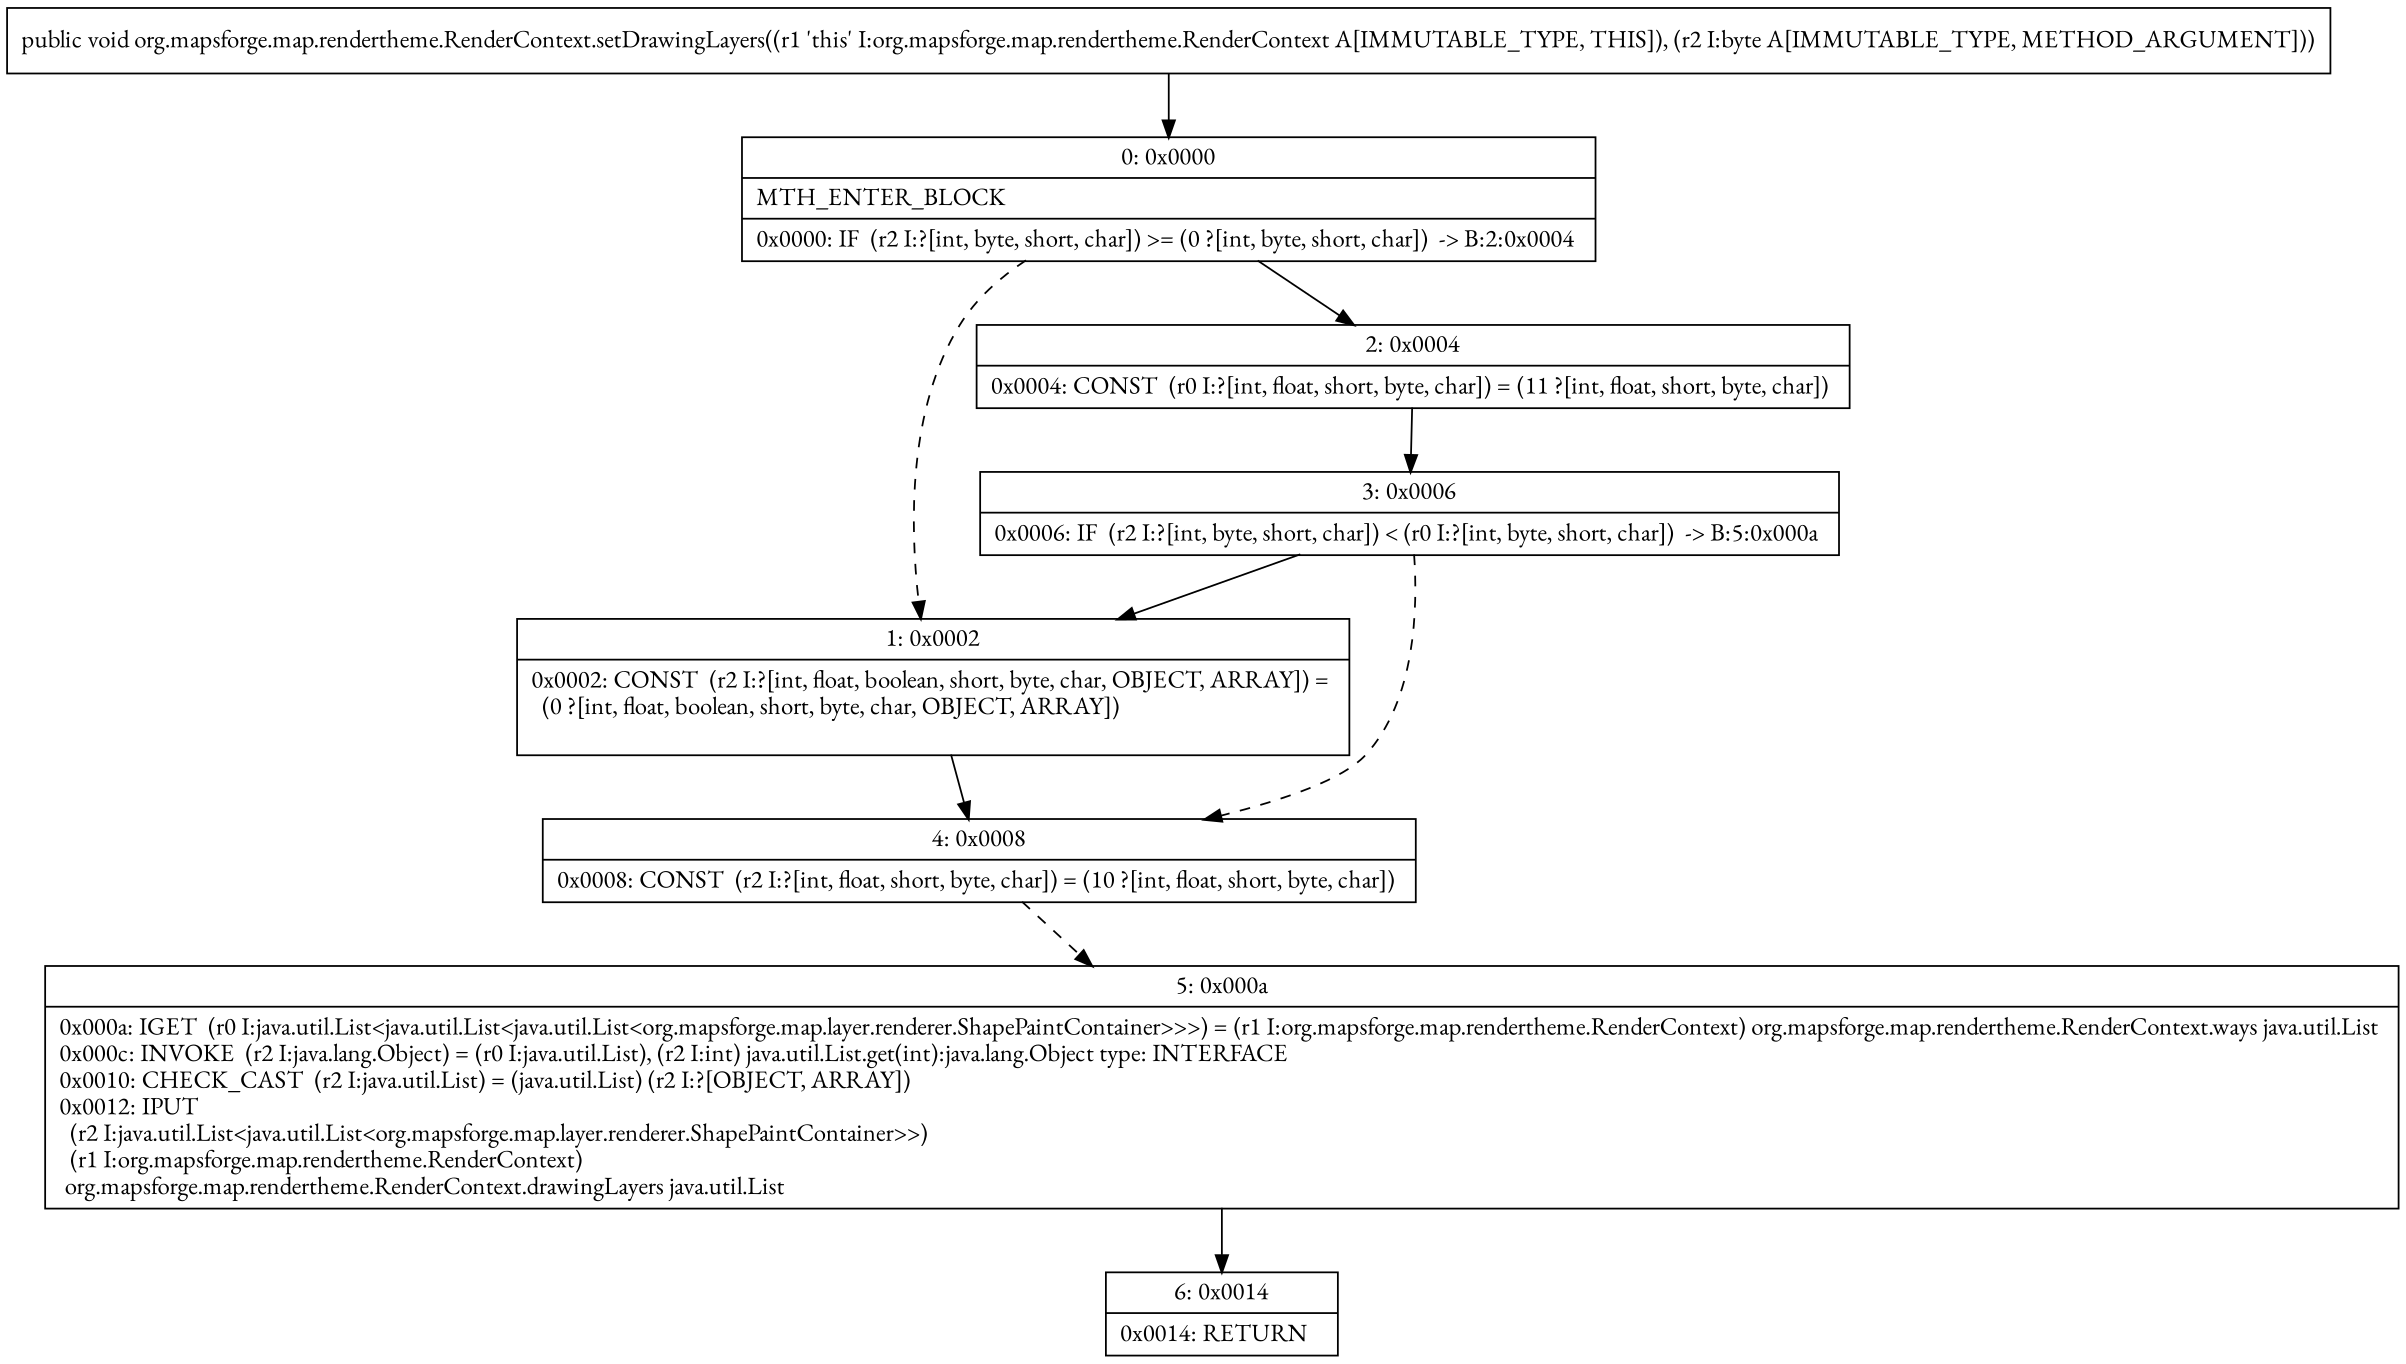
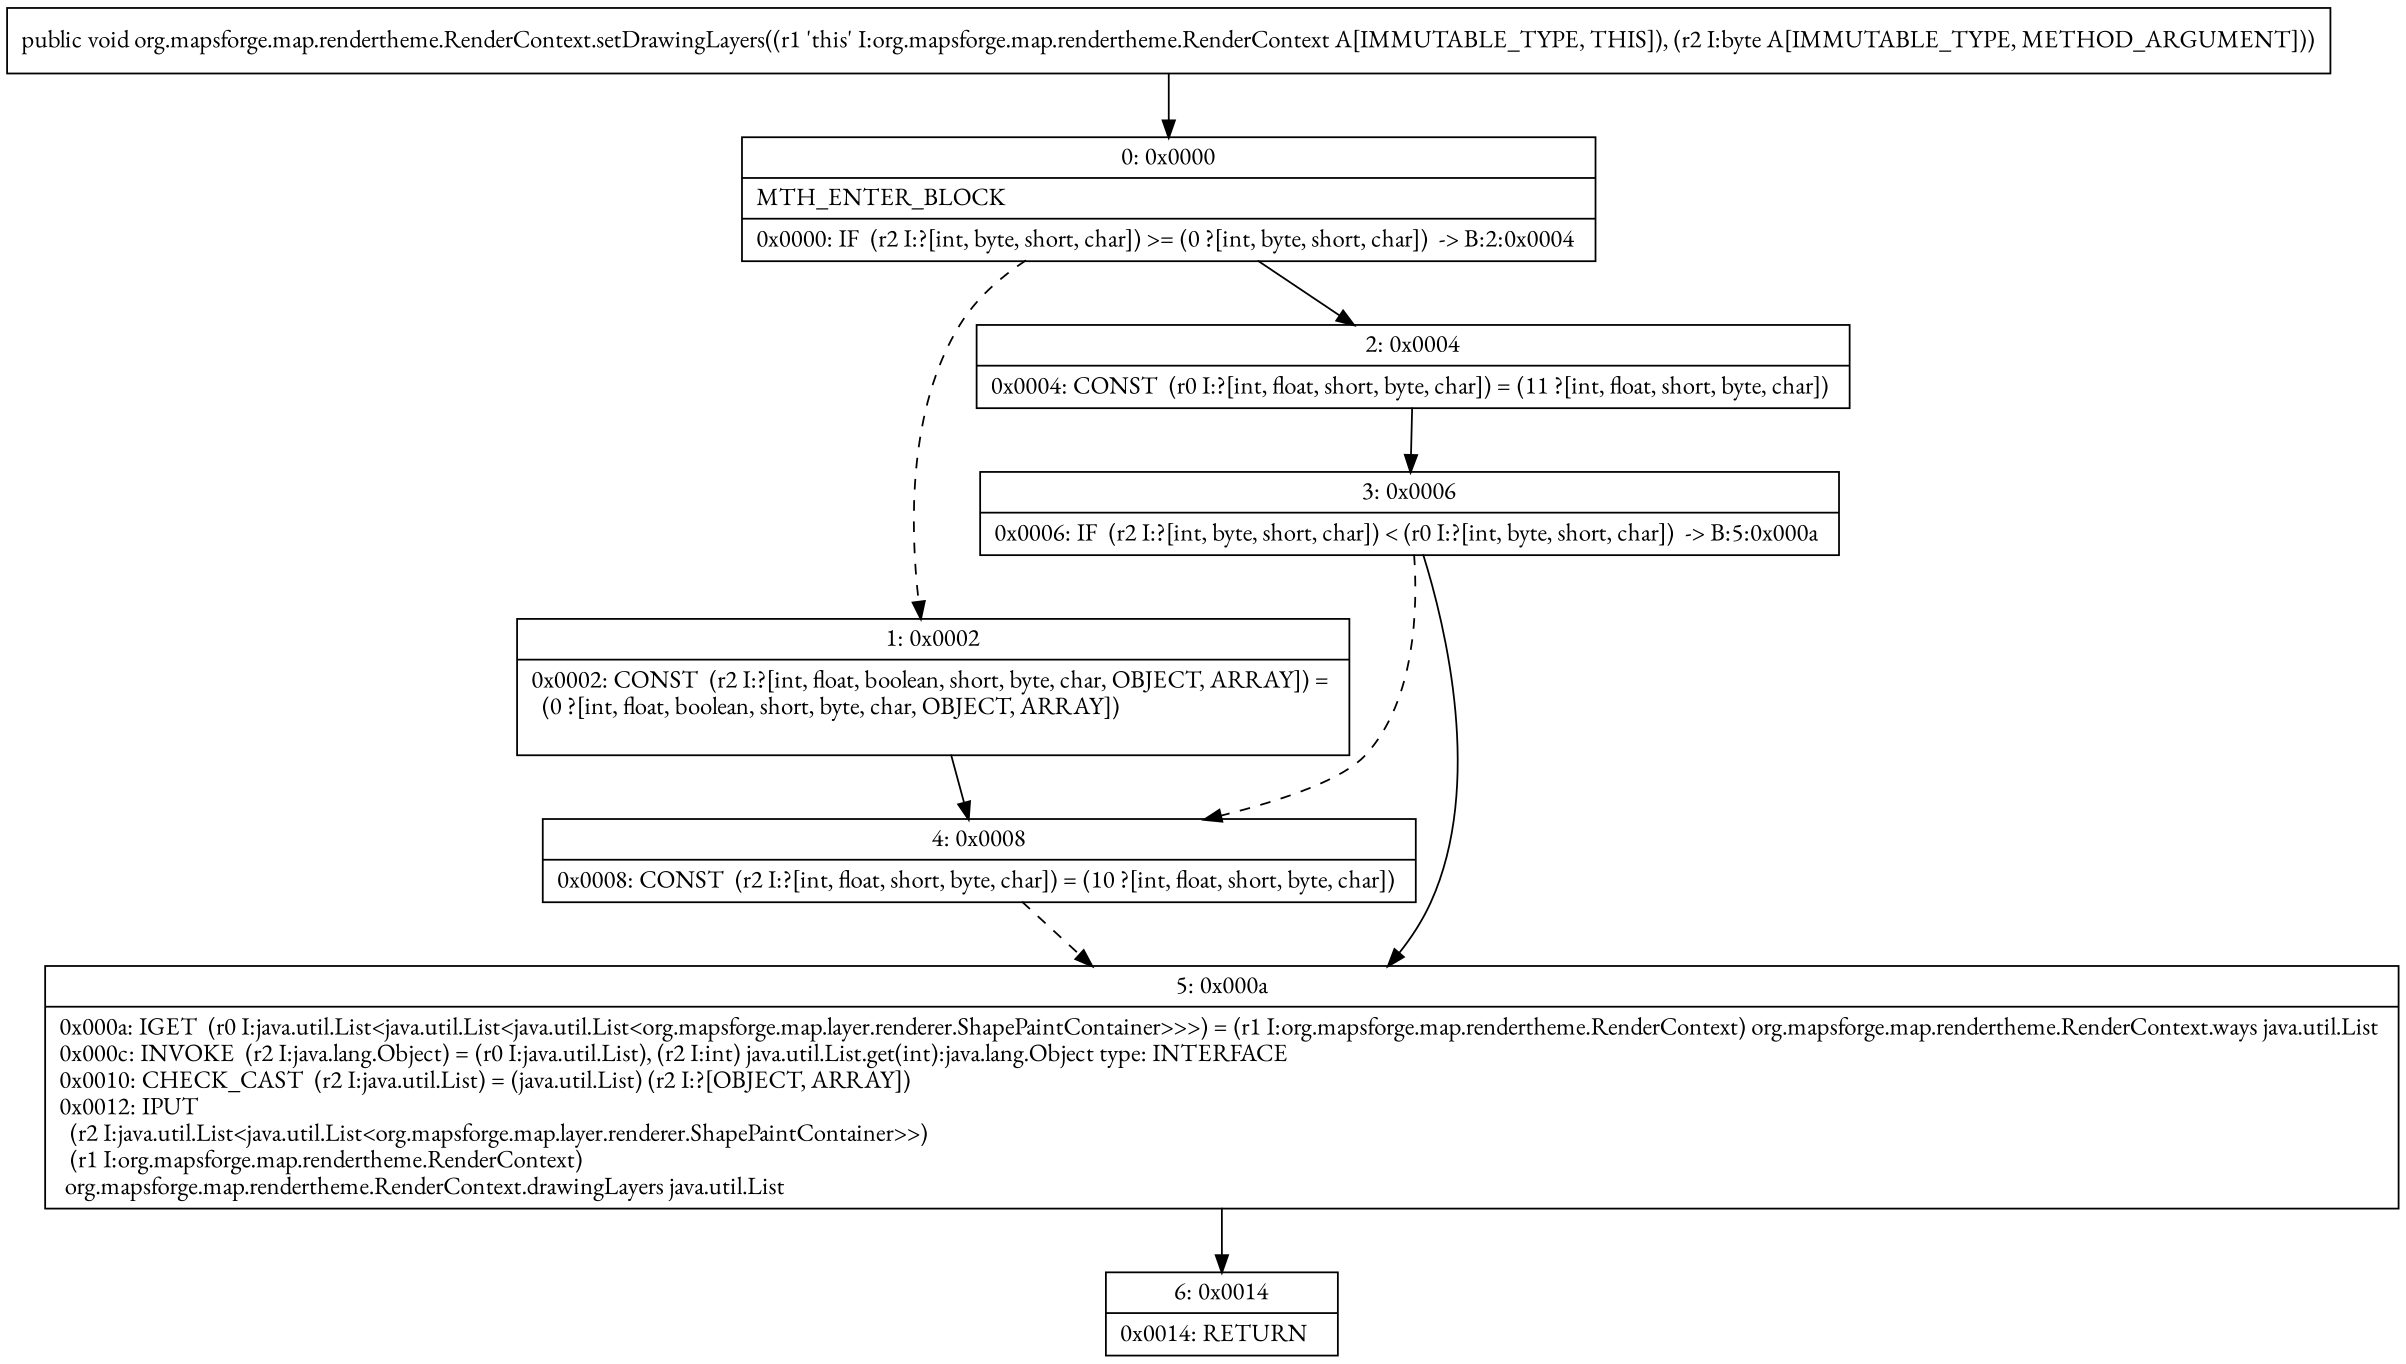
edge "3: 0x0006" -> "1: 0x0002": now "3: 0x0006" -> "5: 0x000a"
